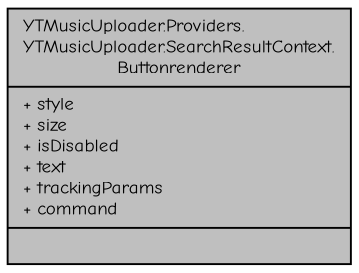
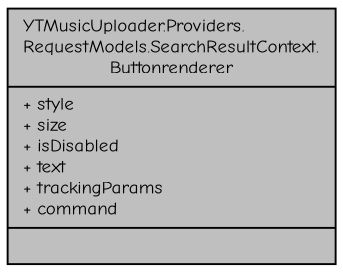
node "YTMusicUploader.Providers.": text "YTMusicUploader.SearchResultContext." -> "RequestModels.SearchResultContext."
